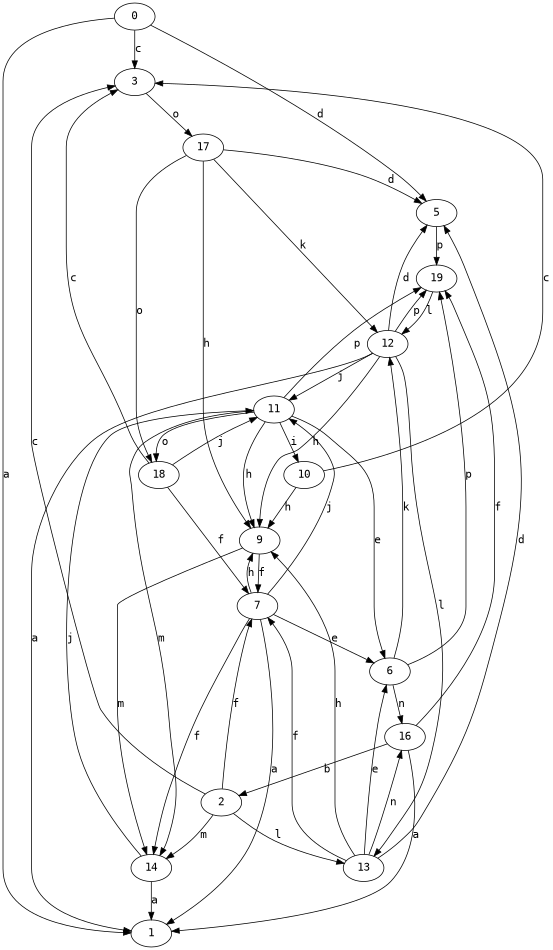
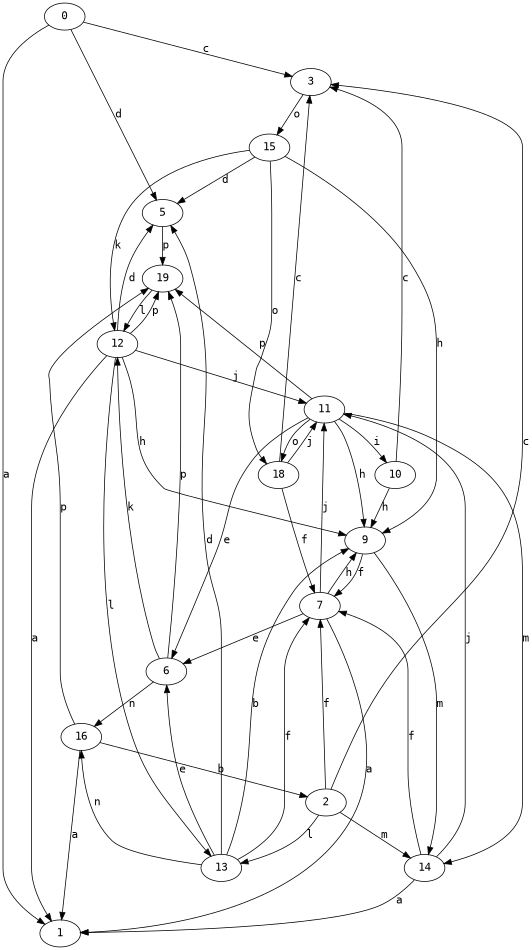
node "17": label "17" -> "15"
edge "16" -> "19": label "f" -> "p"
edge "13" -> "9": label "h" -> "b"
edge "7" -> "14": reversed
